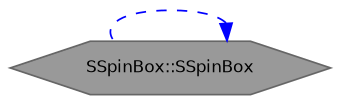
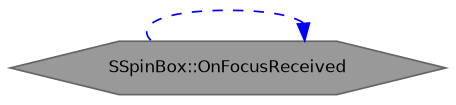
node "SSpinBox::SSpinBox": label "SSpinBox::SSpinBox" -> "SSpinBox::OnFocusReceived"
